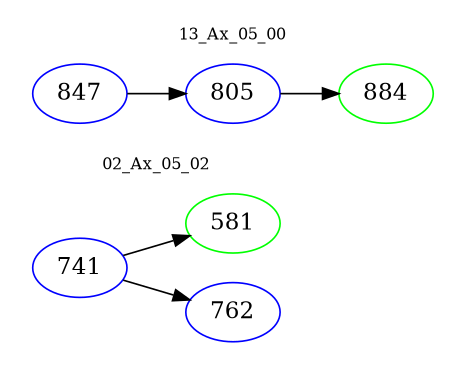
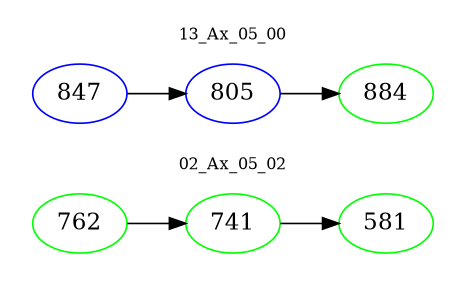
node "741": color blue -> green
edge "741" -> "762": reversed
node "762": color blue -> green
